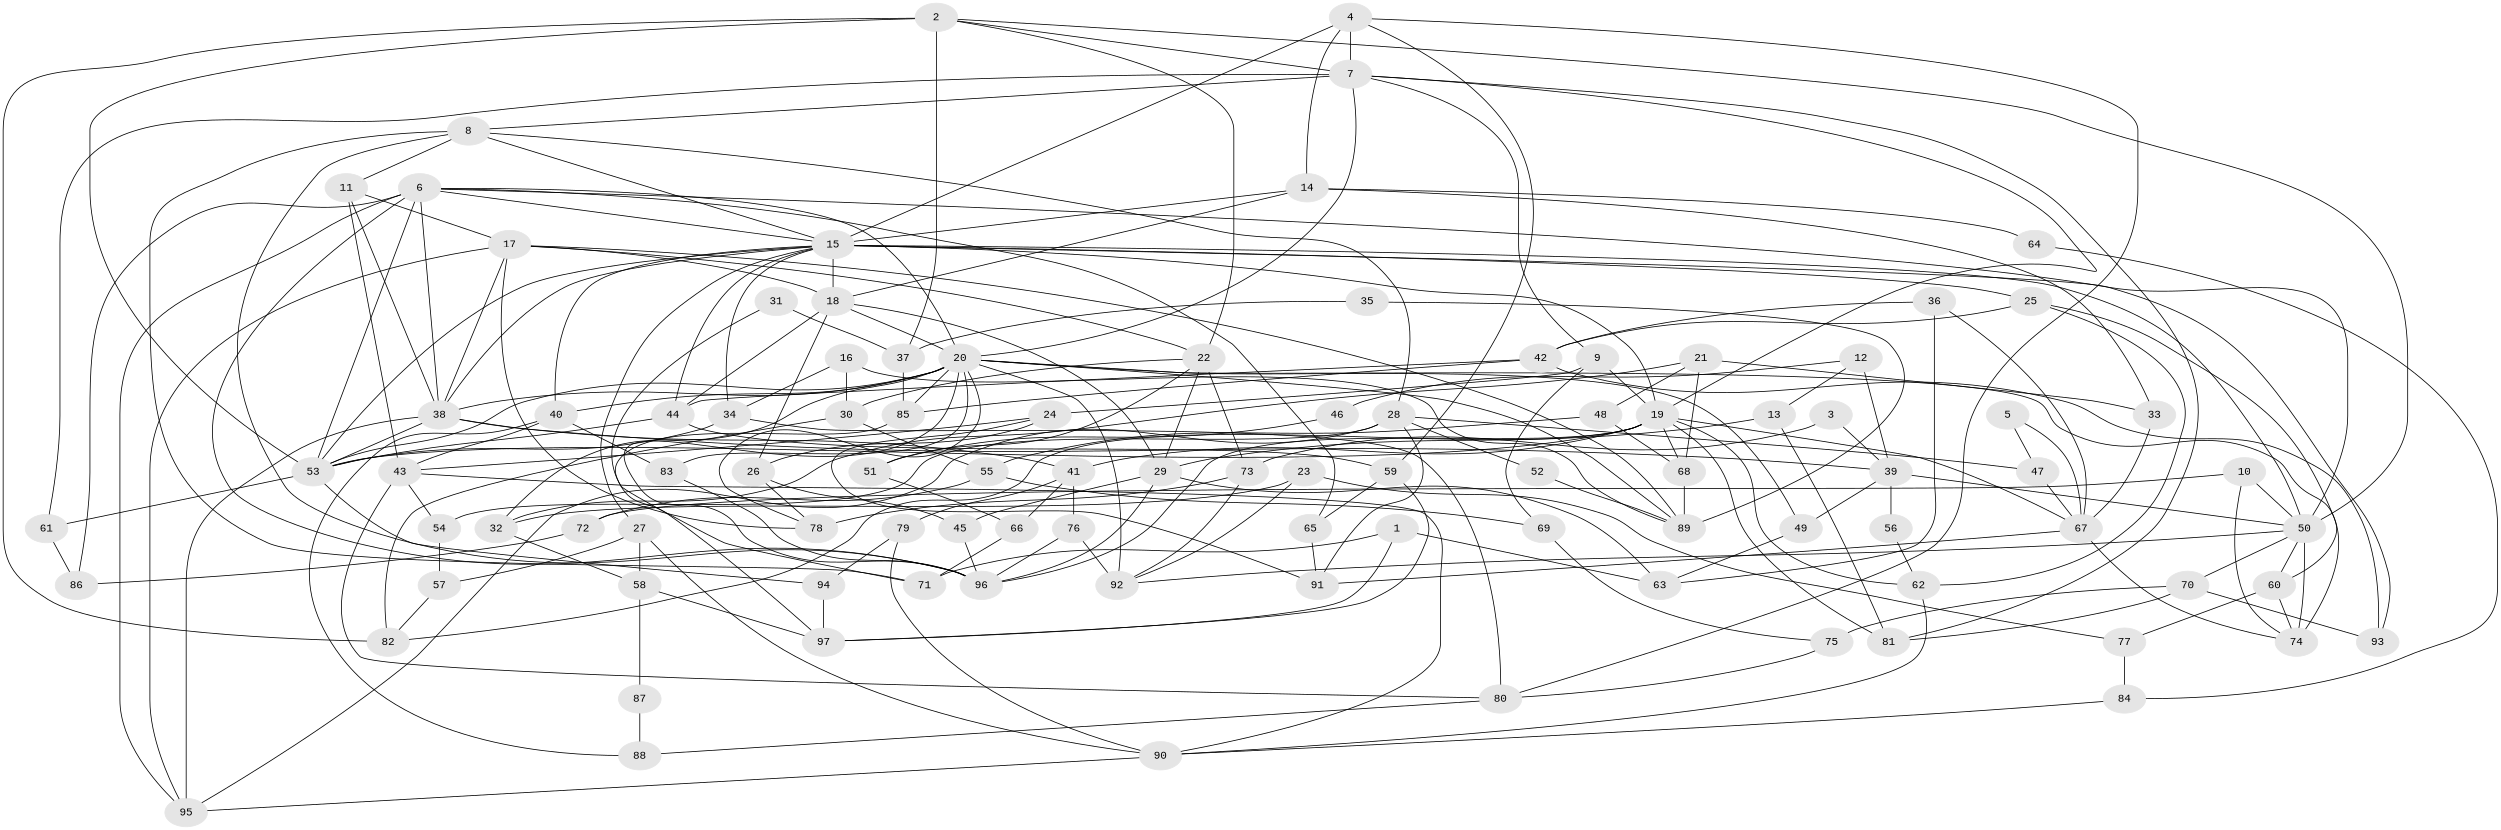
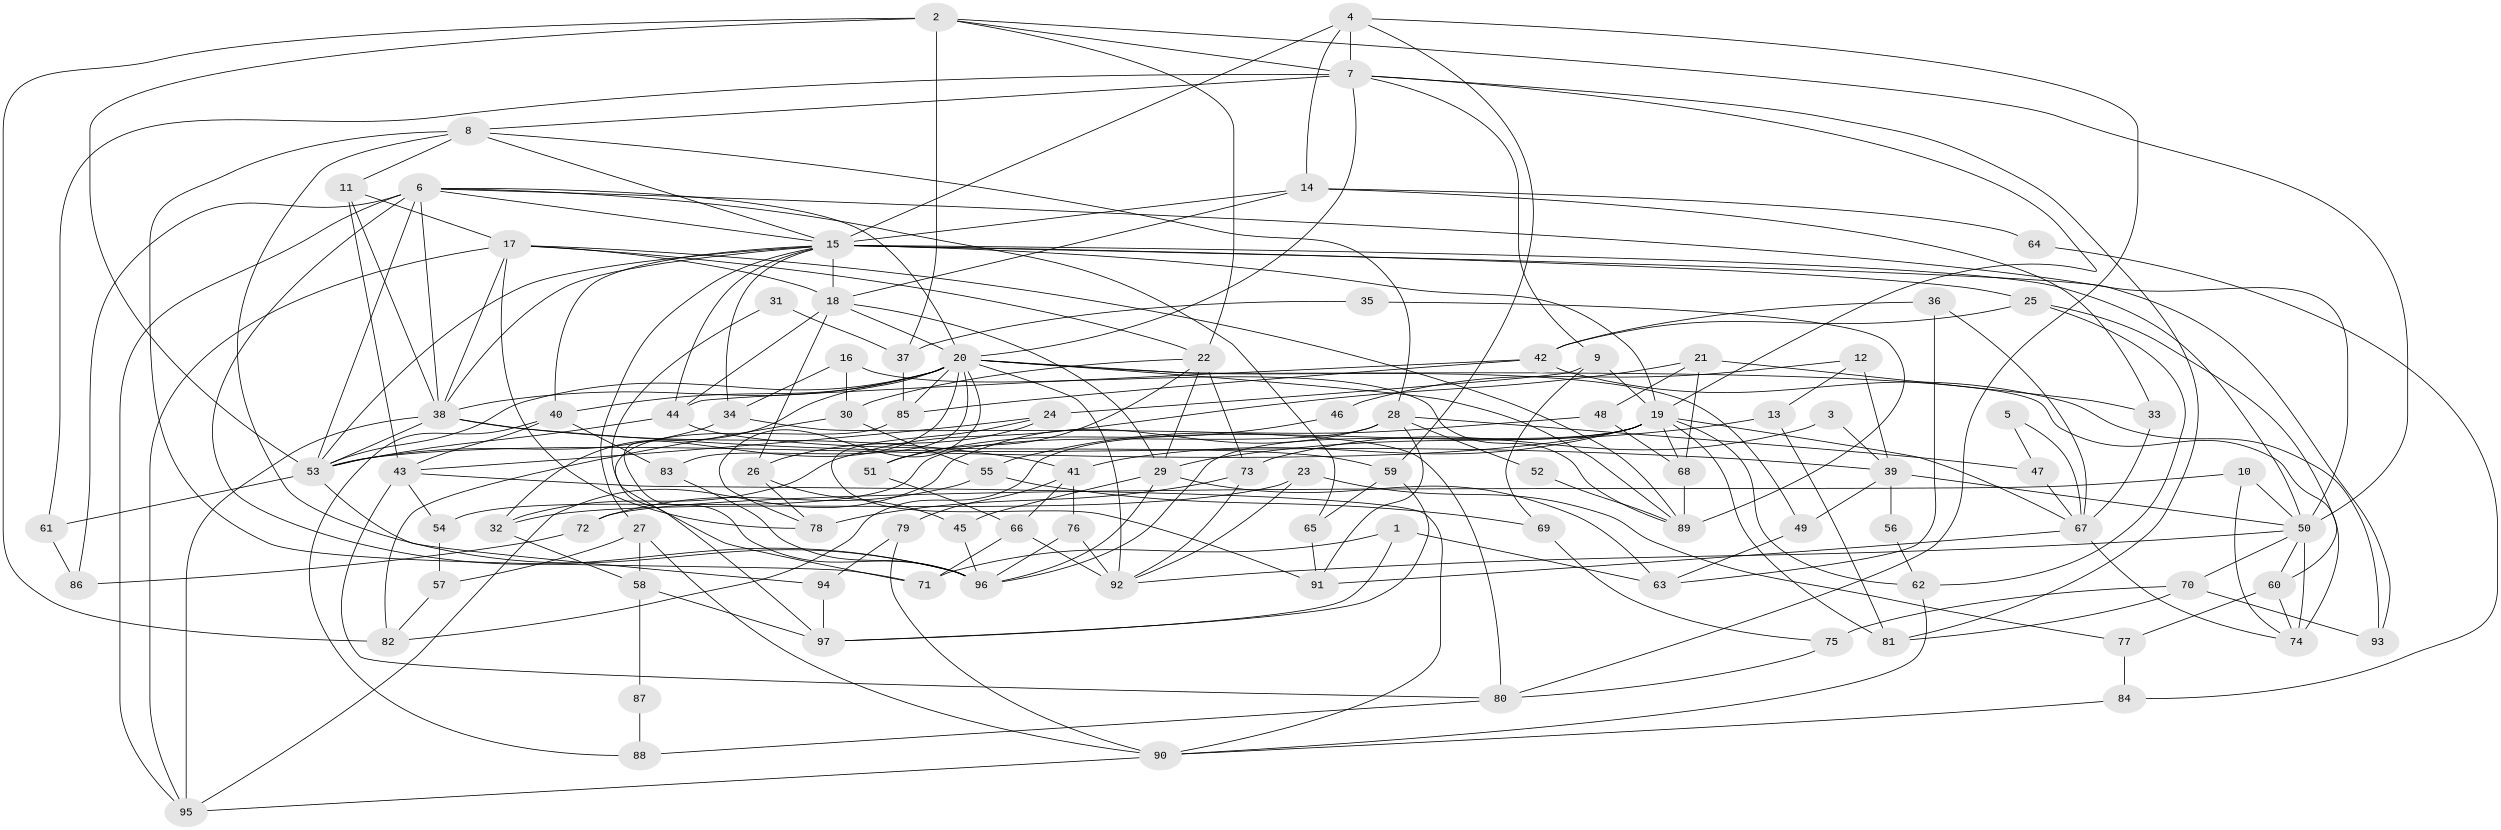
edge "66" -- "92": added
